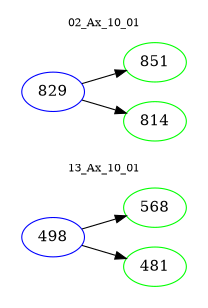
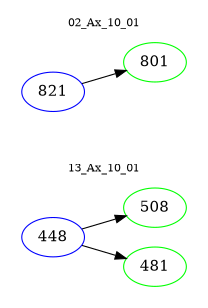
node "851": label "851" -> "801"
node "829": label "829" -> "821"
node "814": removed
node "568": label "568" -> "508"
node "498": label "498" -> "448"
